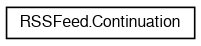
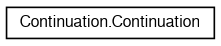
node "RSSFeed.Continuation": label "RSSFeed.Continuation" -> "Continuation.Continuation"
